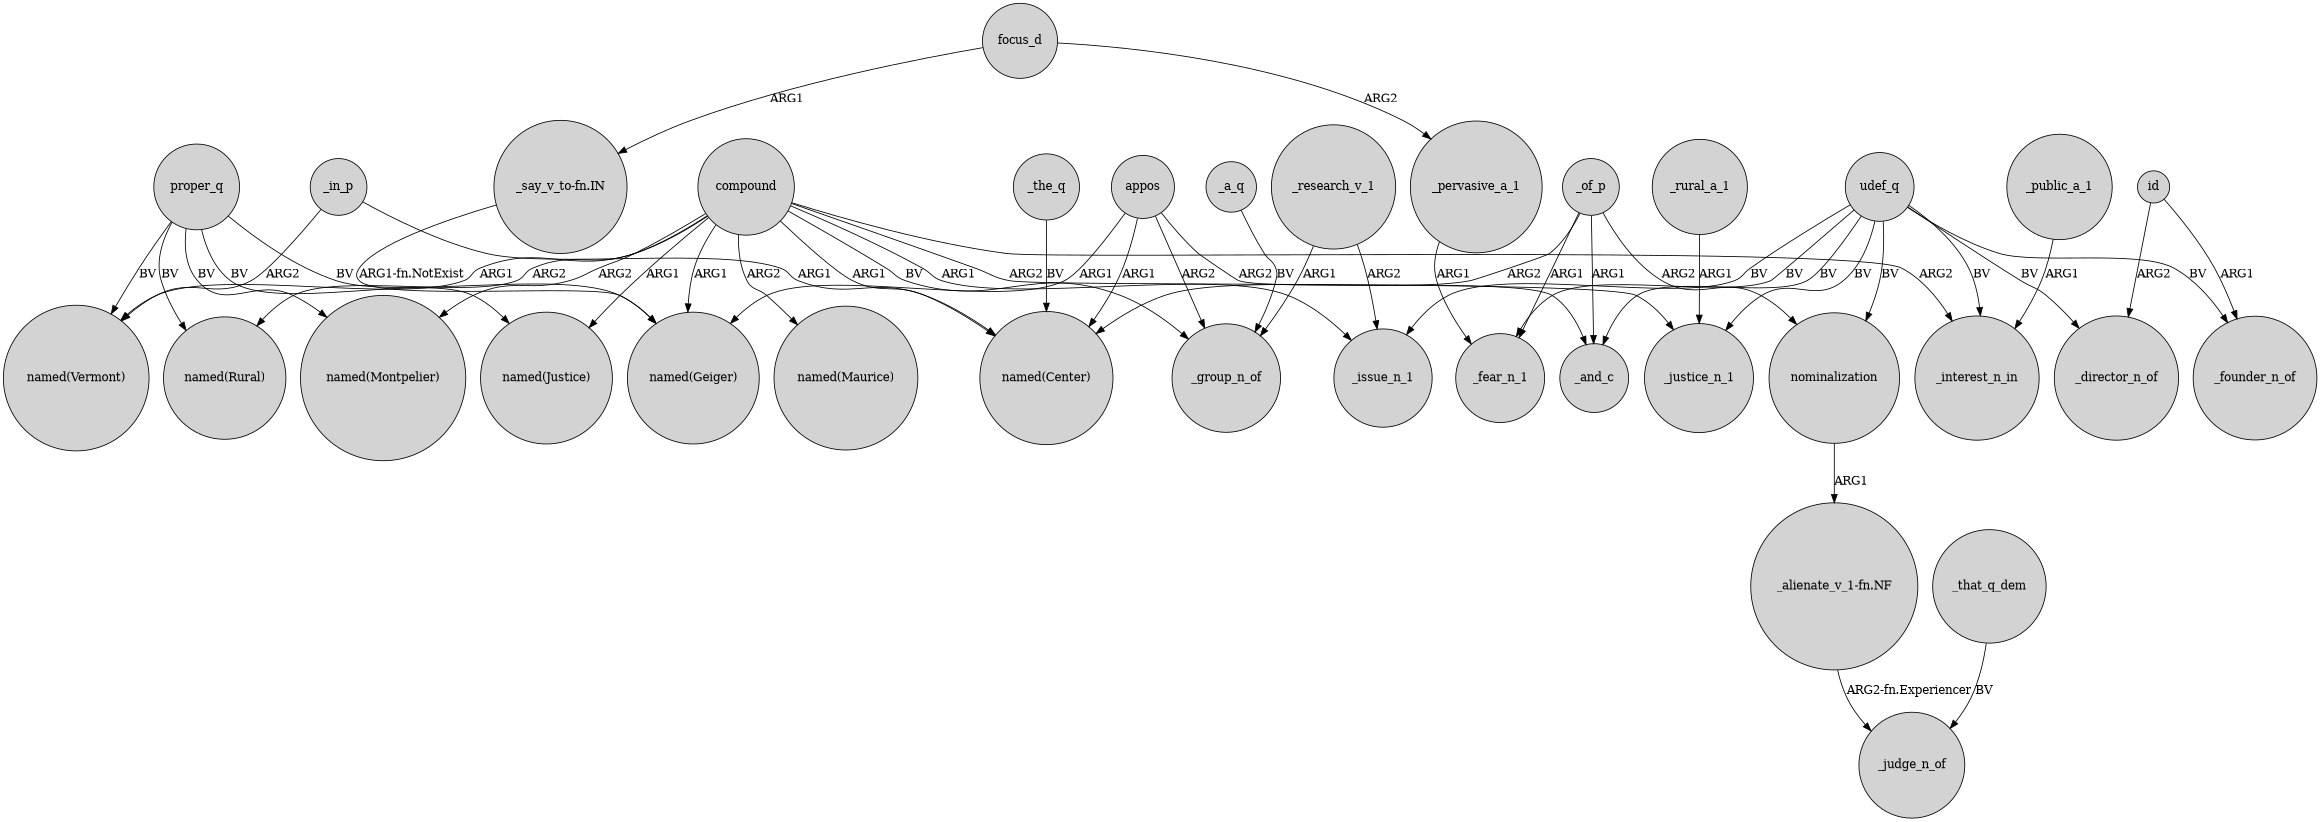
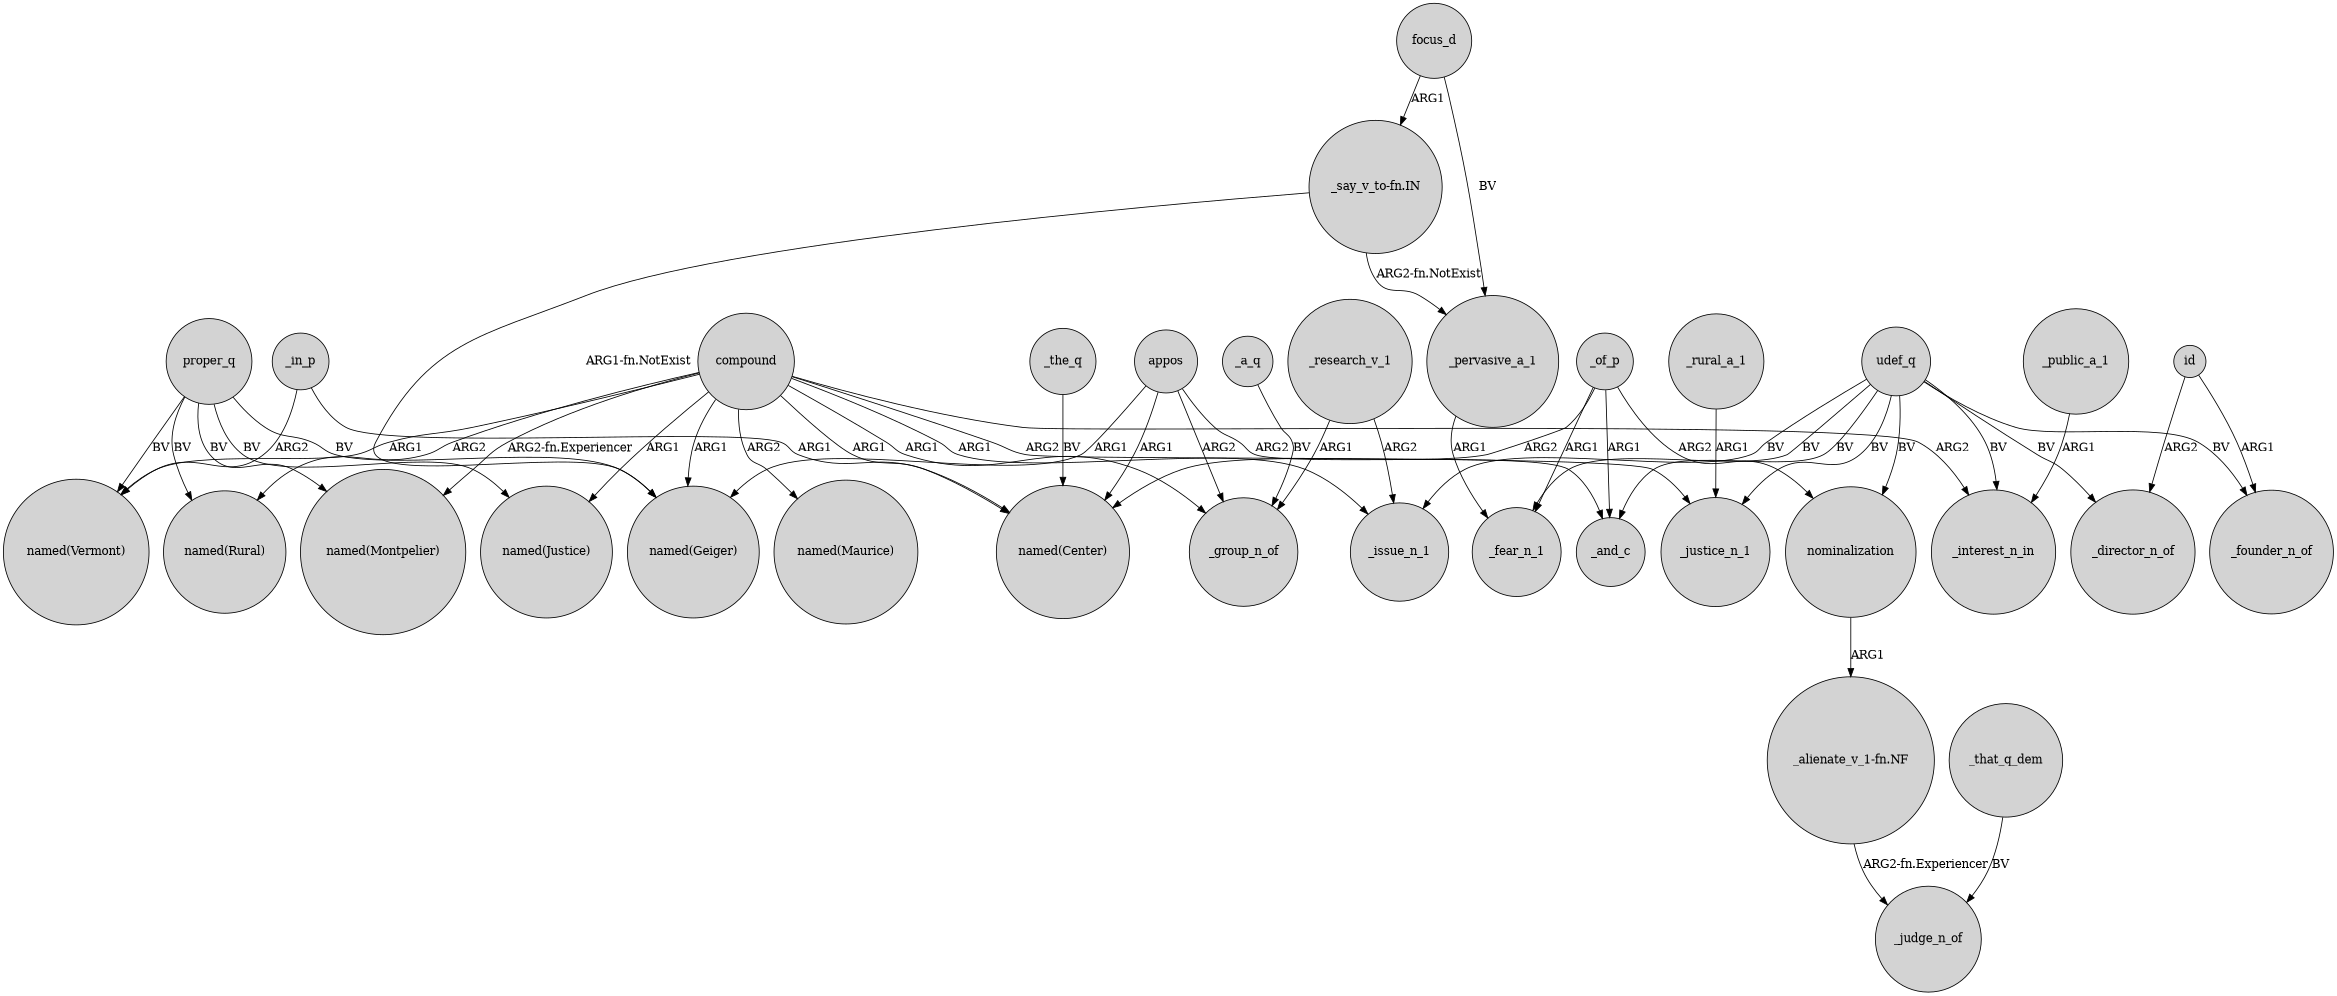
edge "focus_d" -> "_pervasive_a_1": label "ARG2" -> "BV"
edge "compound" -> "named(Montpelier)": label "ARG2" -> "ARG2-fn.Experiencer"
edge "compound" -> "_group_n_of": label "BV" -> "ARG1"
edge "_say_v_to-fn.IN" -> "_pervasive_a_1": added, label "ARG2-fn.NotExist"
